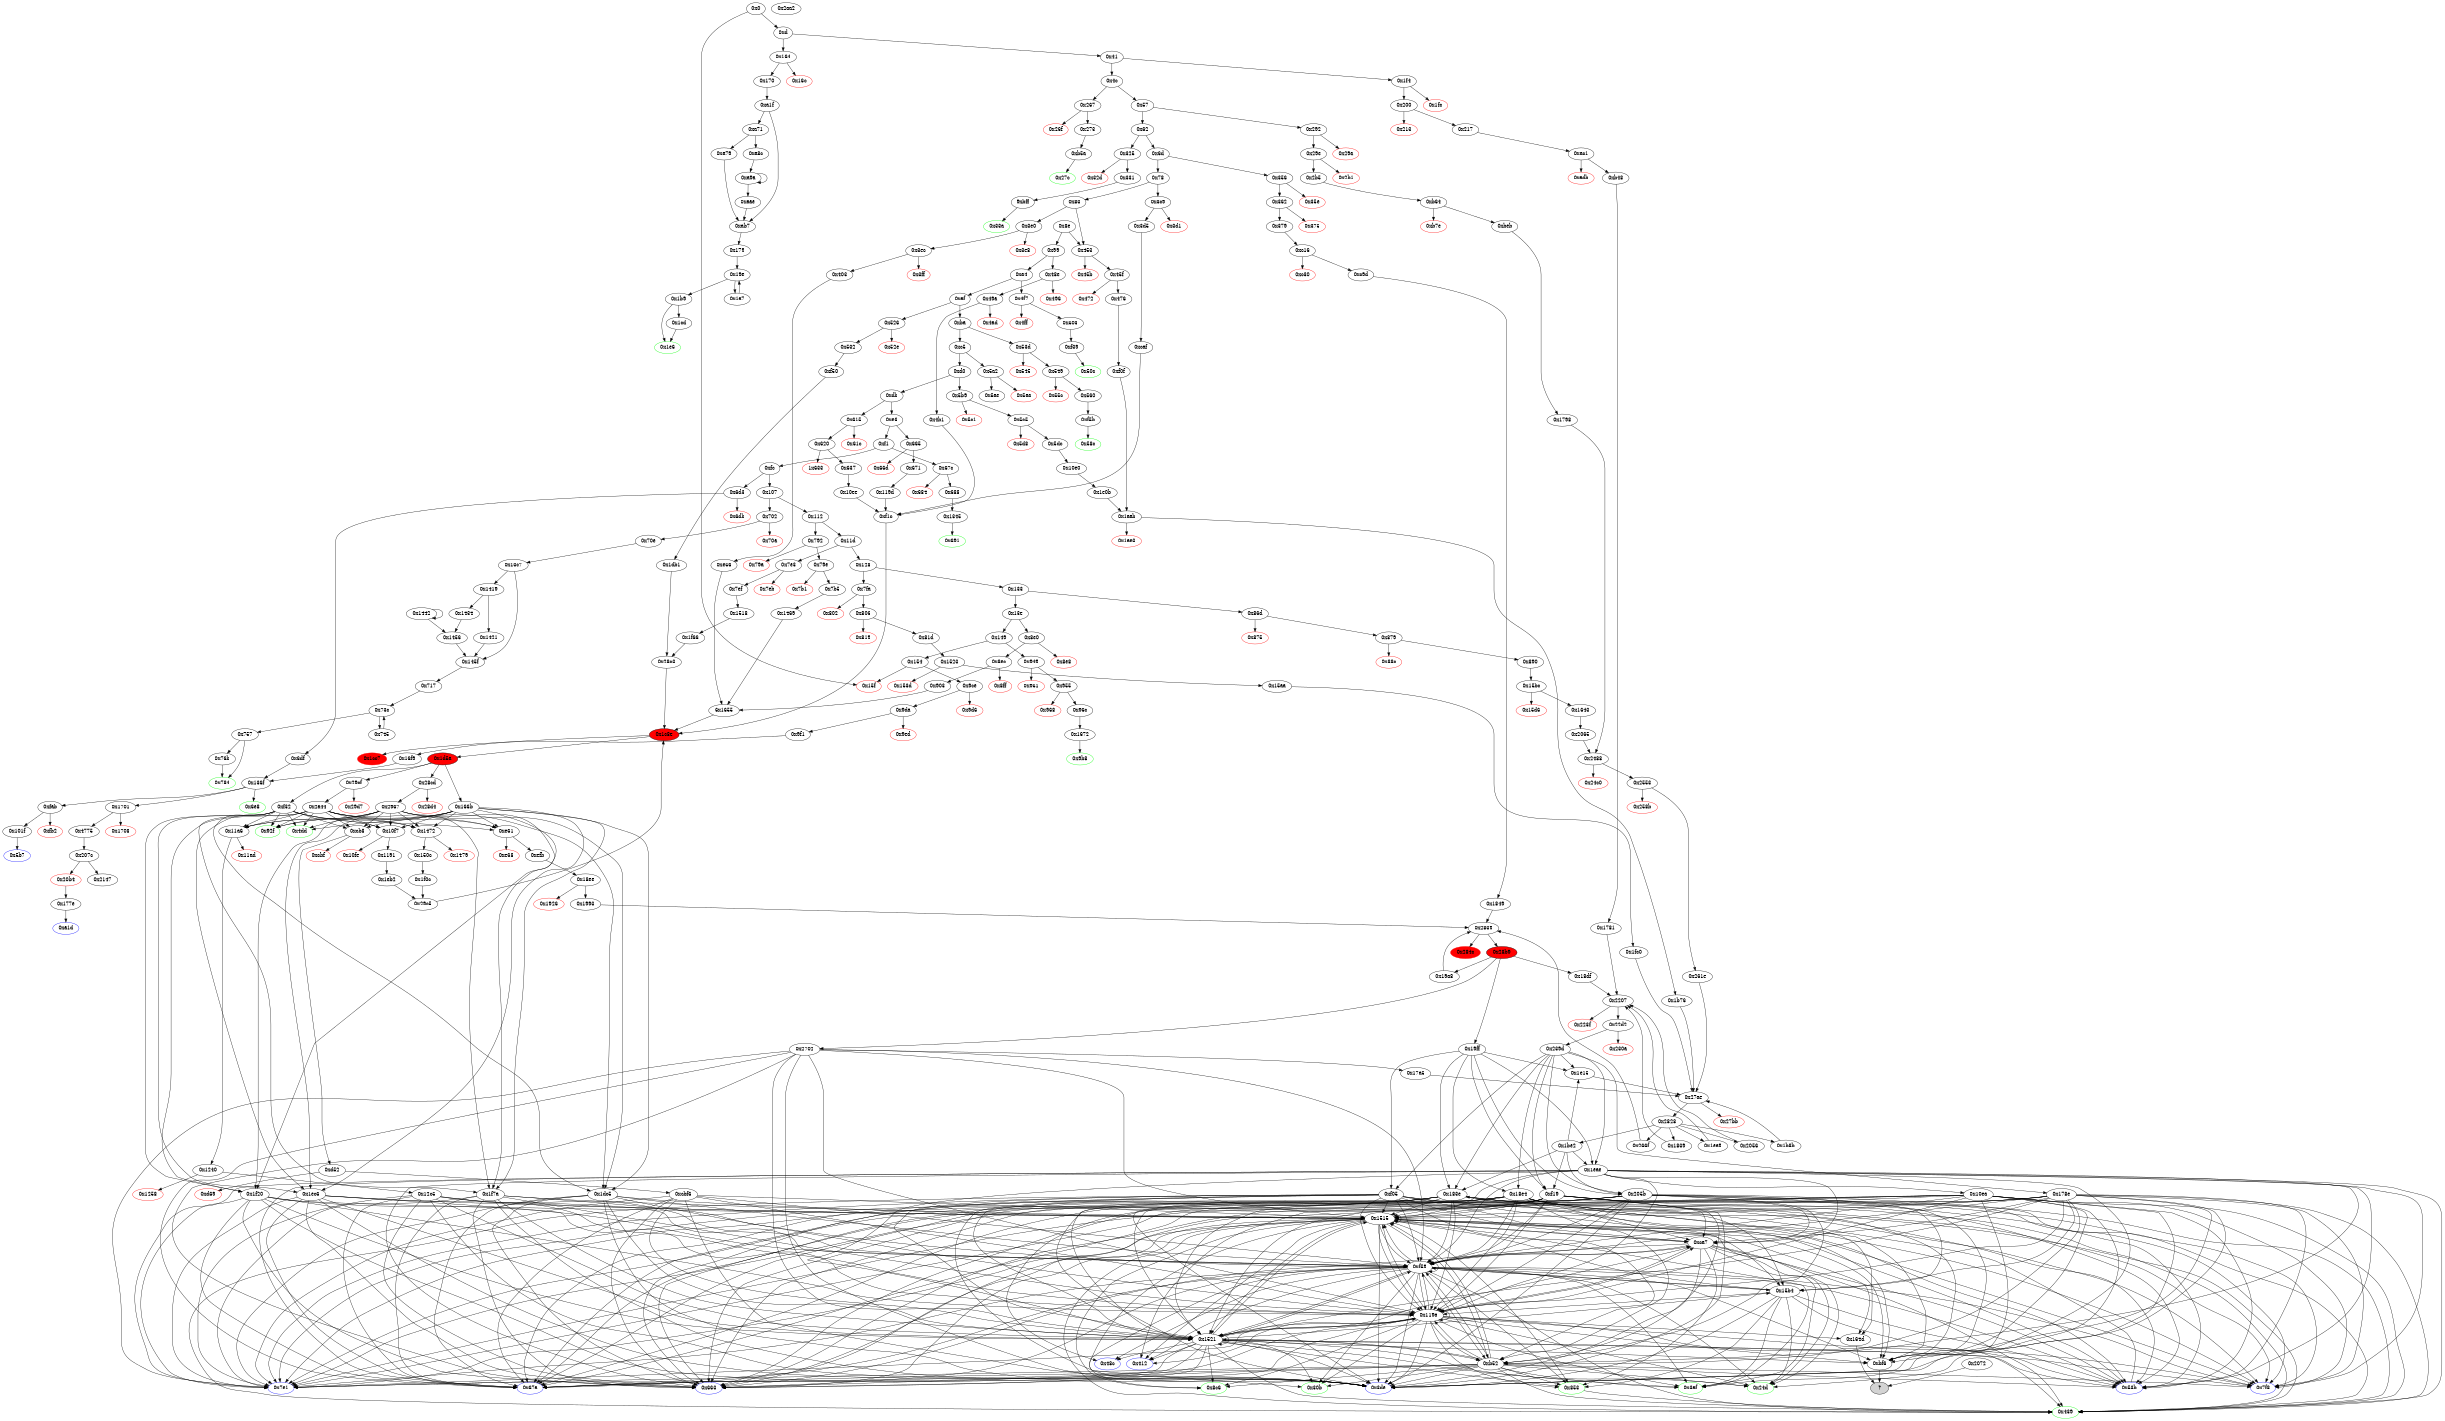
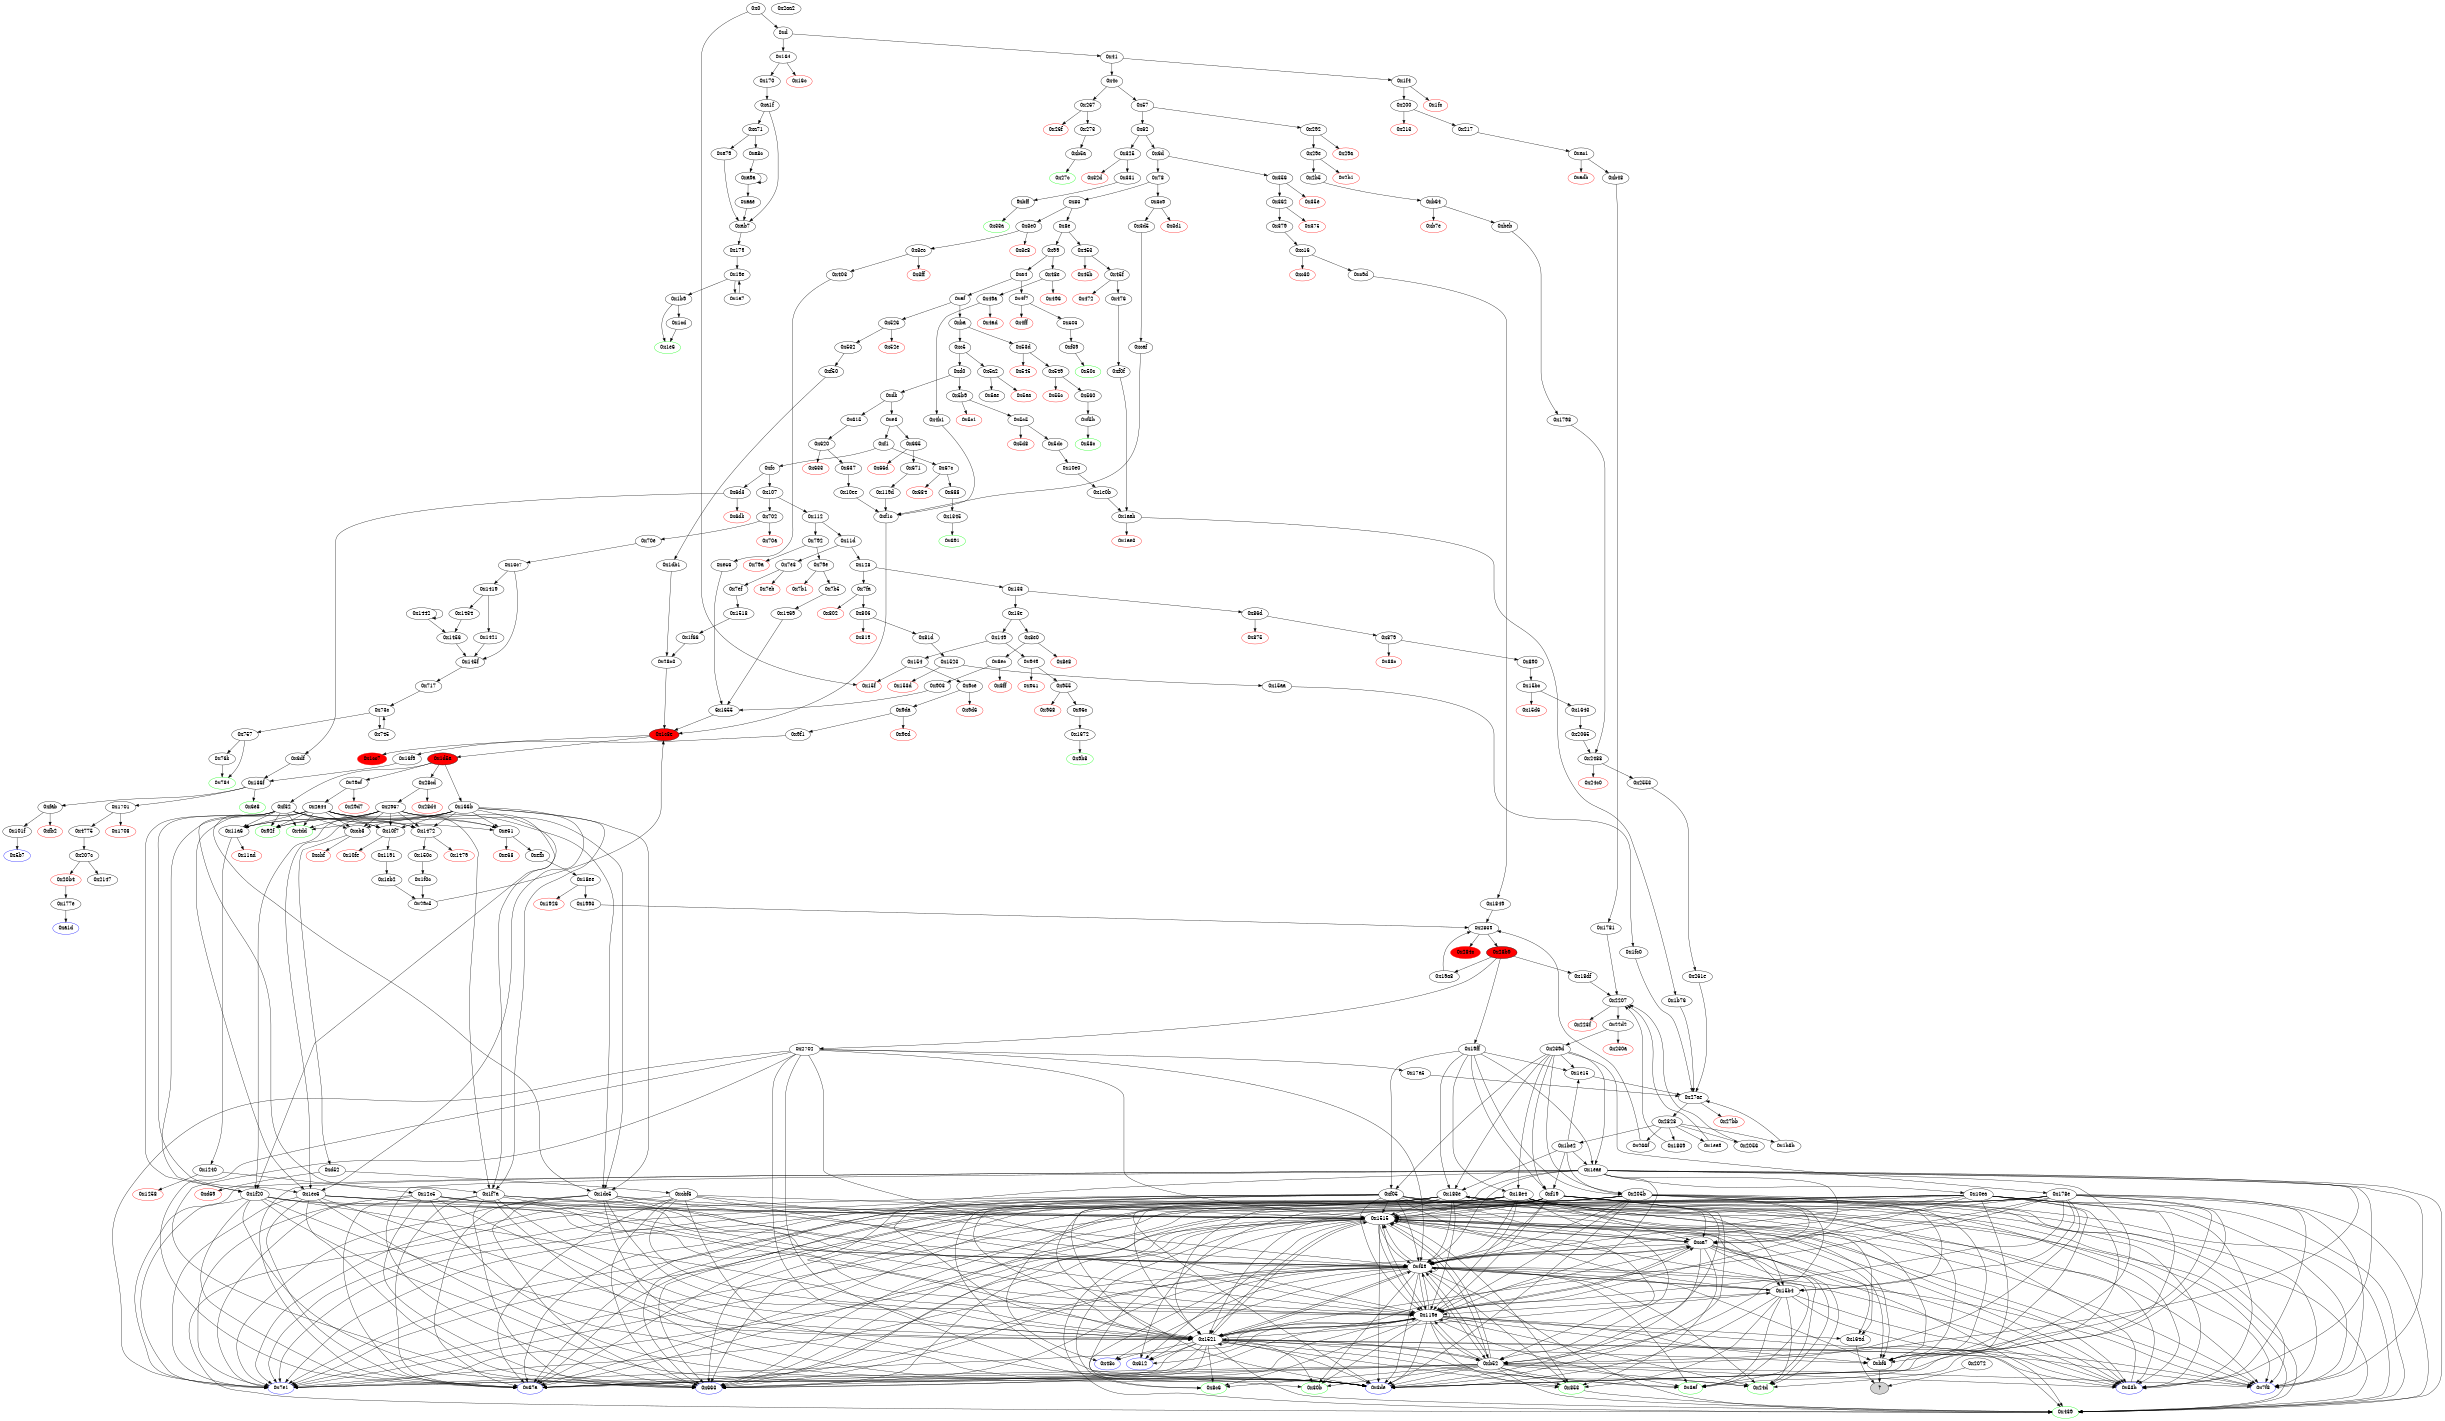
edge "0x83" -> "0x453": now "0x83" -> "0x8e"
node "0x61c": removed
node "1x633": label "1x633" -> "0x633"
node "0x258b": removed
node "0x412": label "0x412" -> "0x612"
